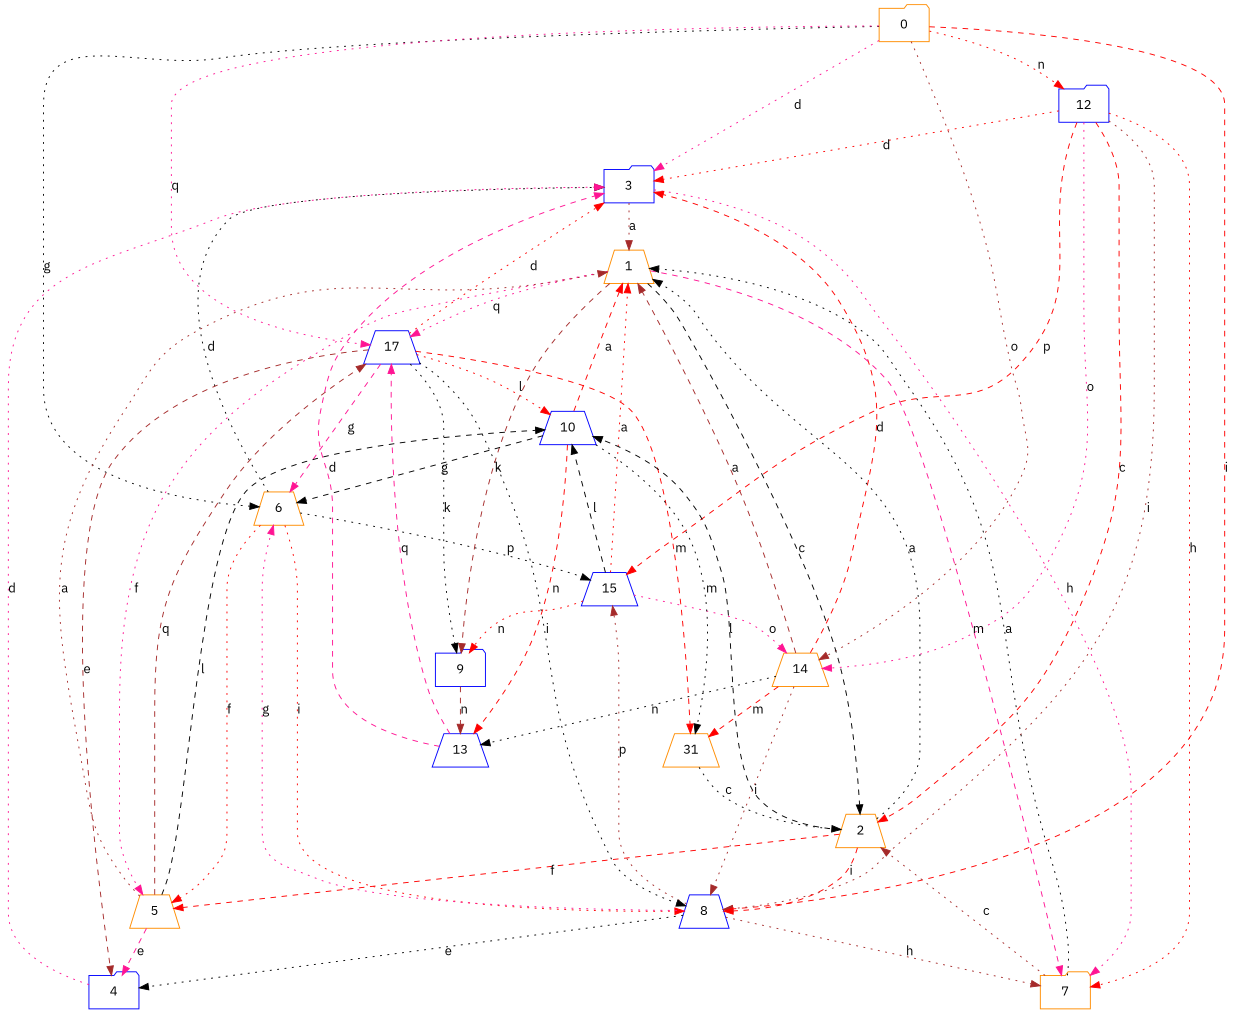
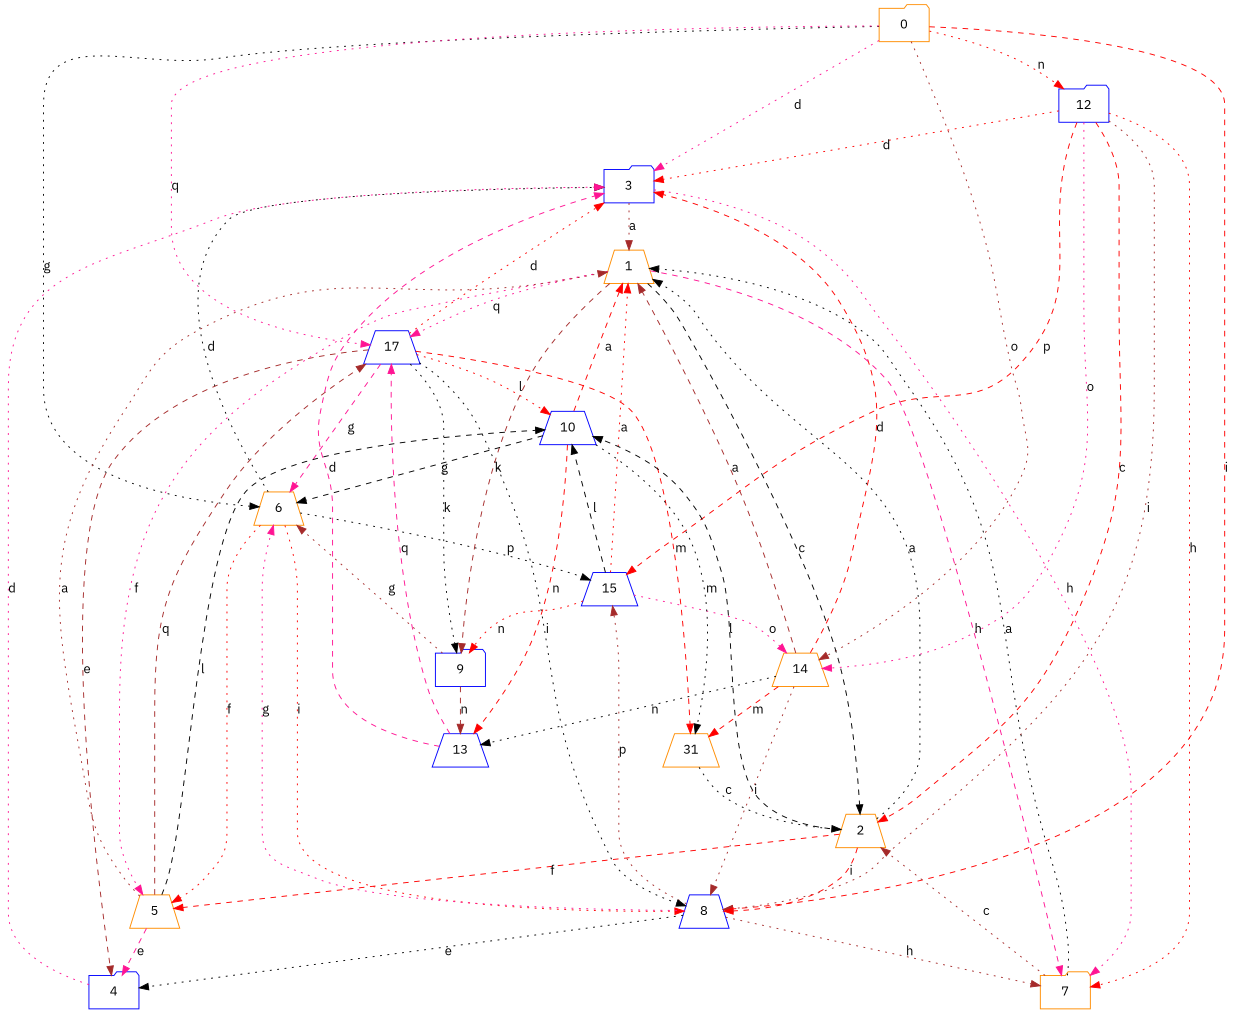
edge "9" -> "6": added, label "g"
edge "1" -> "7": label "m" -> "h"
